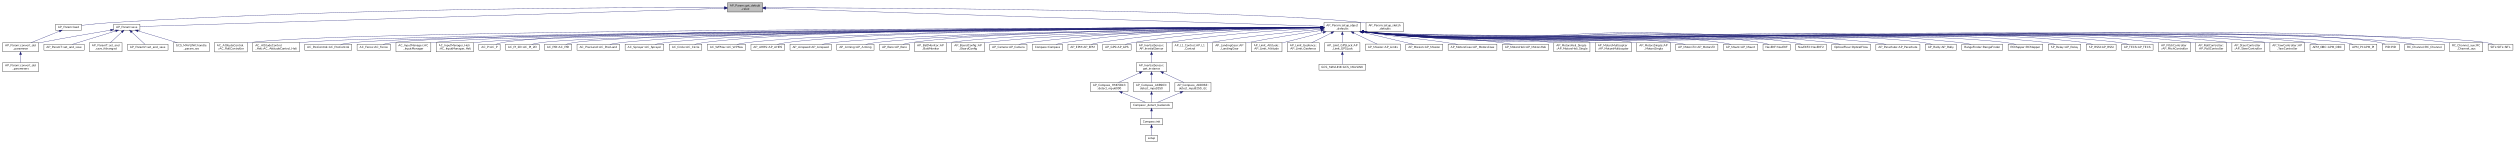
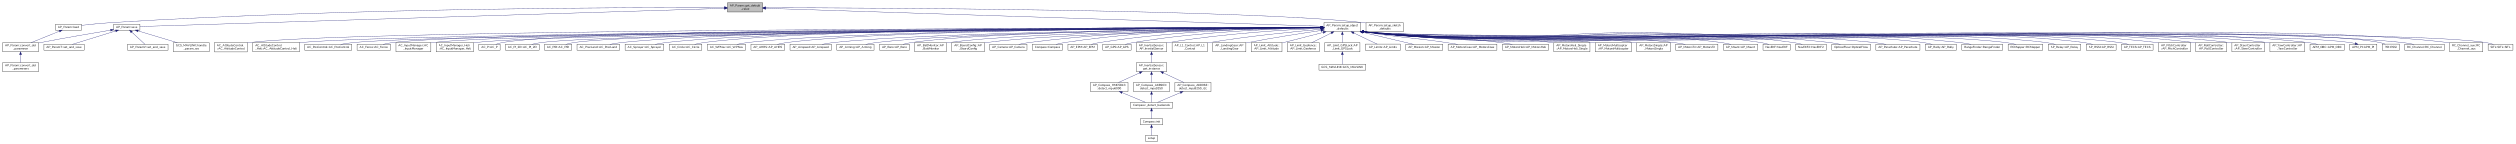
edge "APM_PI::APM_PI" -> "AP_Param::setup_object _defaults": reversed
node "AP_ParamT::set_and _save_ifchanged": removed
node "AC_AttitudeControl ::AC_RollController": label "AC_AttitudeControl ::AC_RollController" -> "AC_AttitudeControl ::AC_AttitudeControl"
node "AP_Mission::AP_Limits": label "AP_Mission::AP_Limits" -> "AP_Limits::AP_Limits"
node "PID::PID": label "PID::PID" -> "PID::RSSI"
